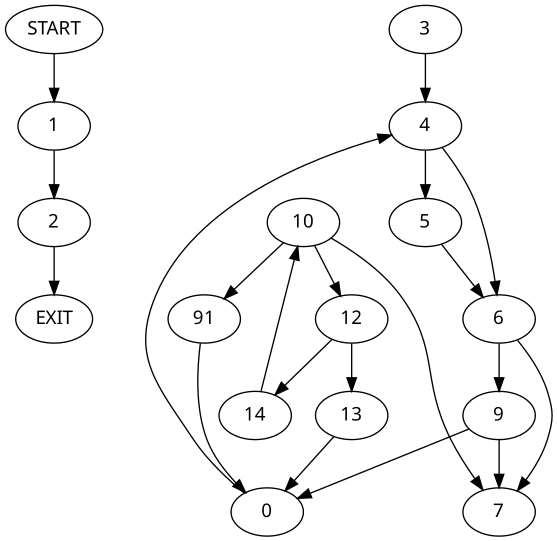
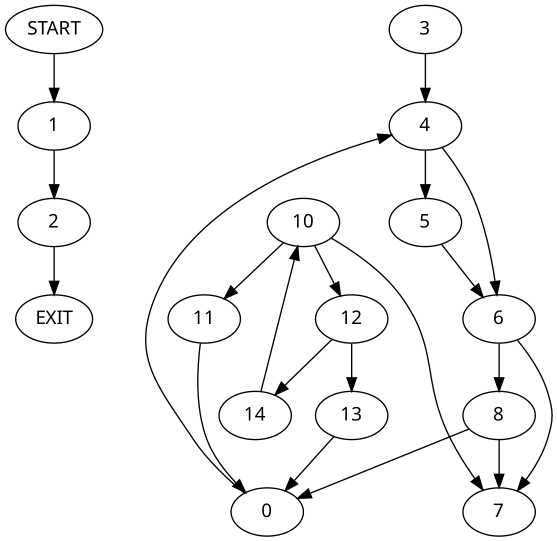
node "91": label "91" -> "11"
node "9": label "9" -> "8"
